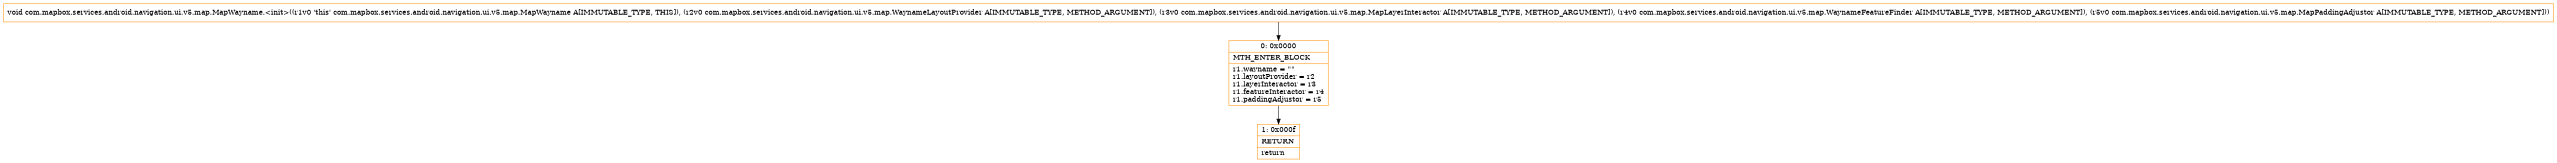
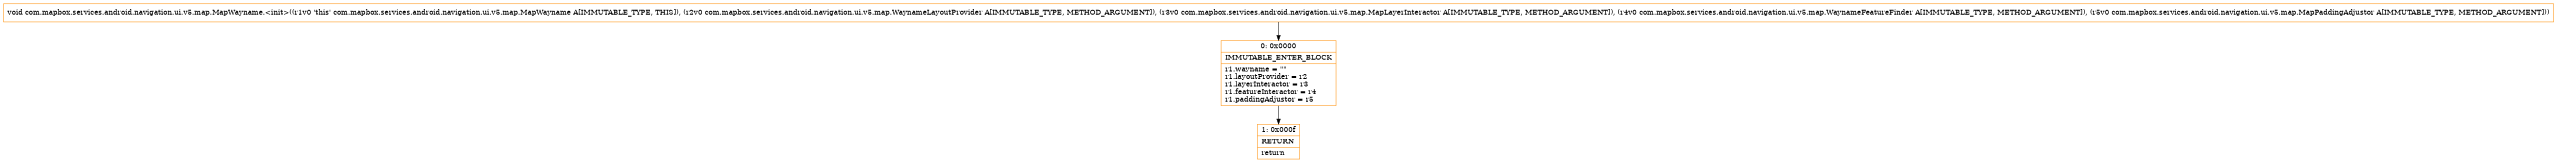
node "0: 0x0000": text "MTH_ENTER_BLOCK" -> "IMMUTABLE_ENTER_BLOCK"
